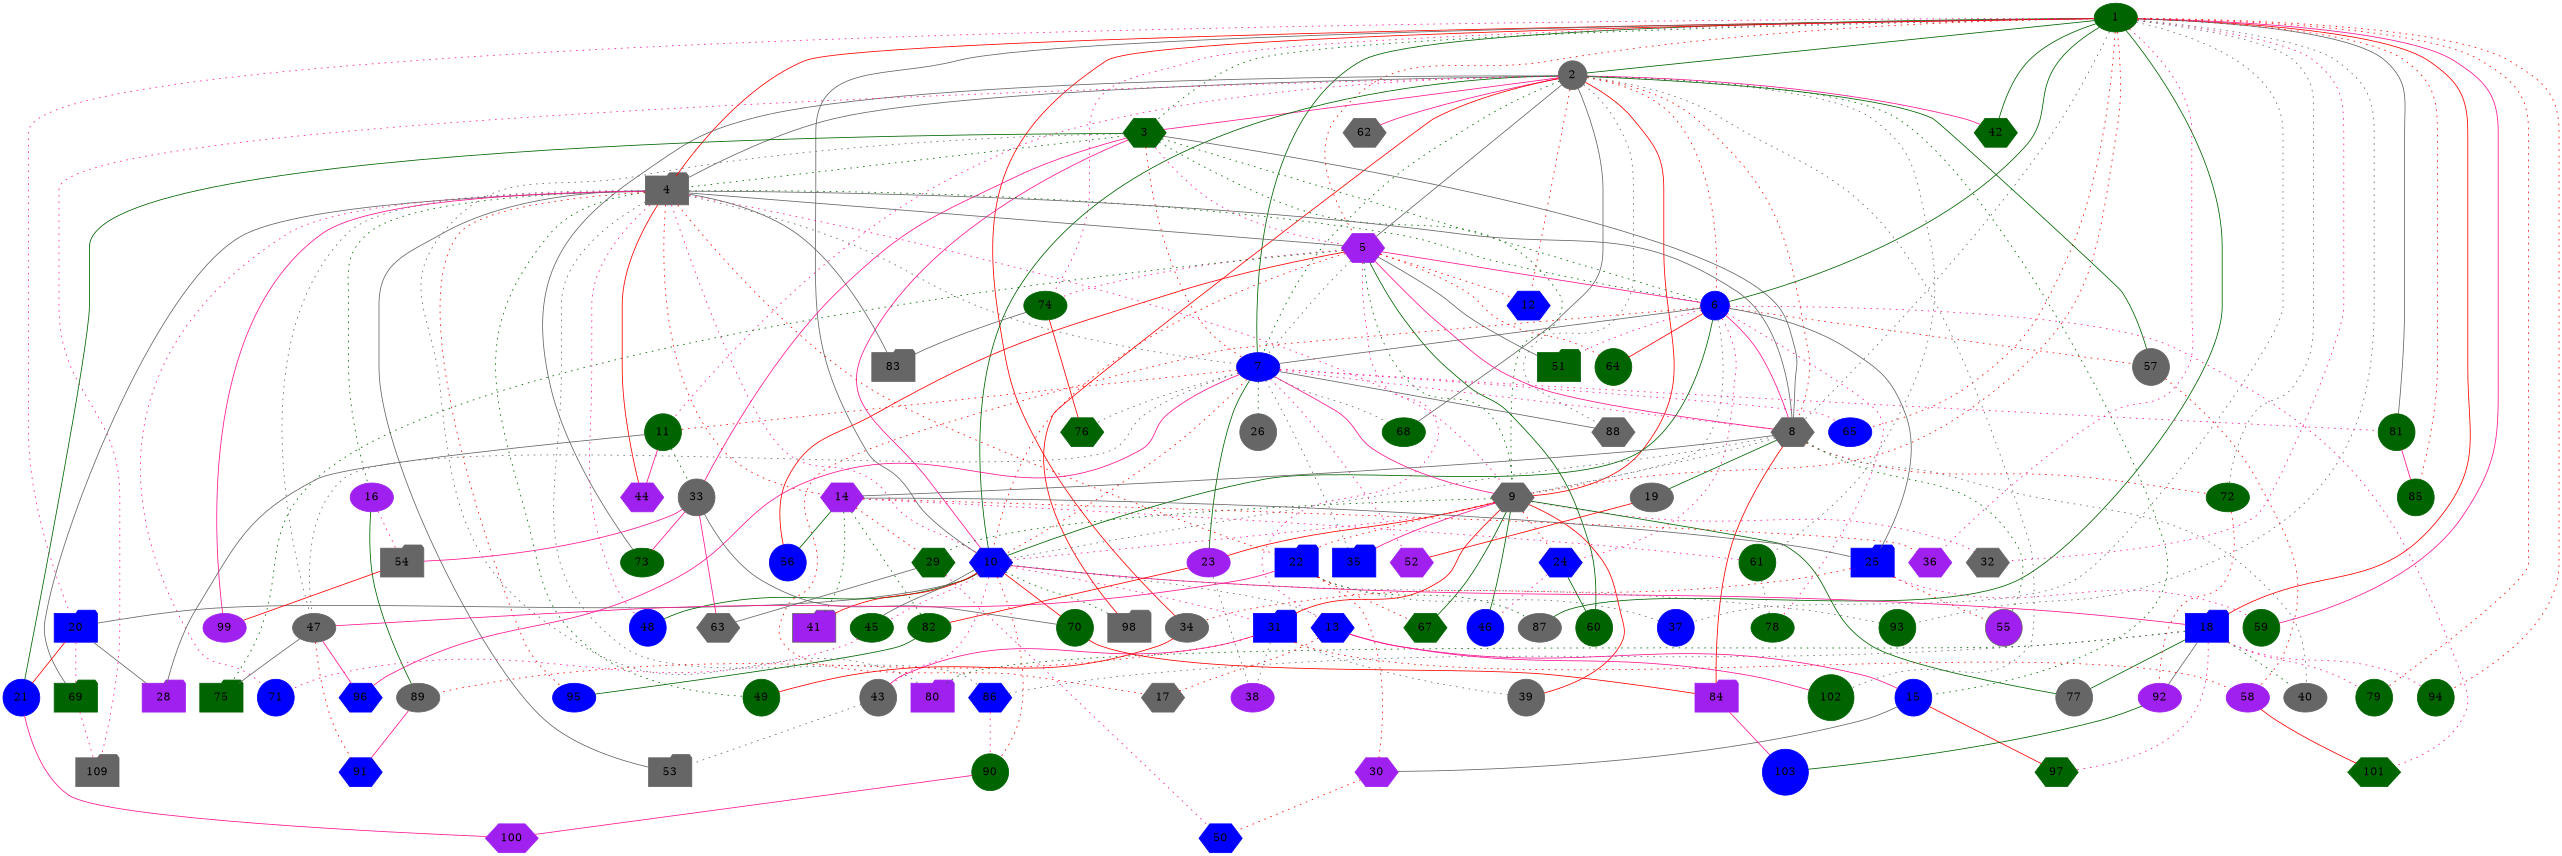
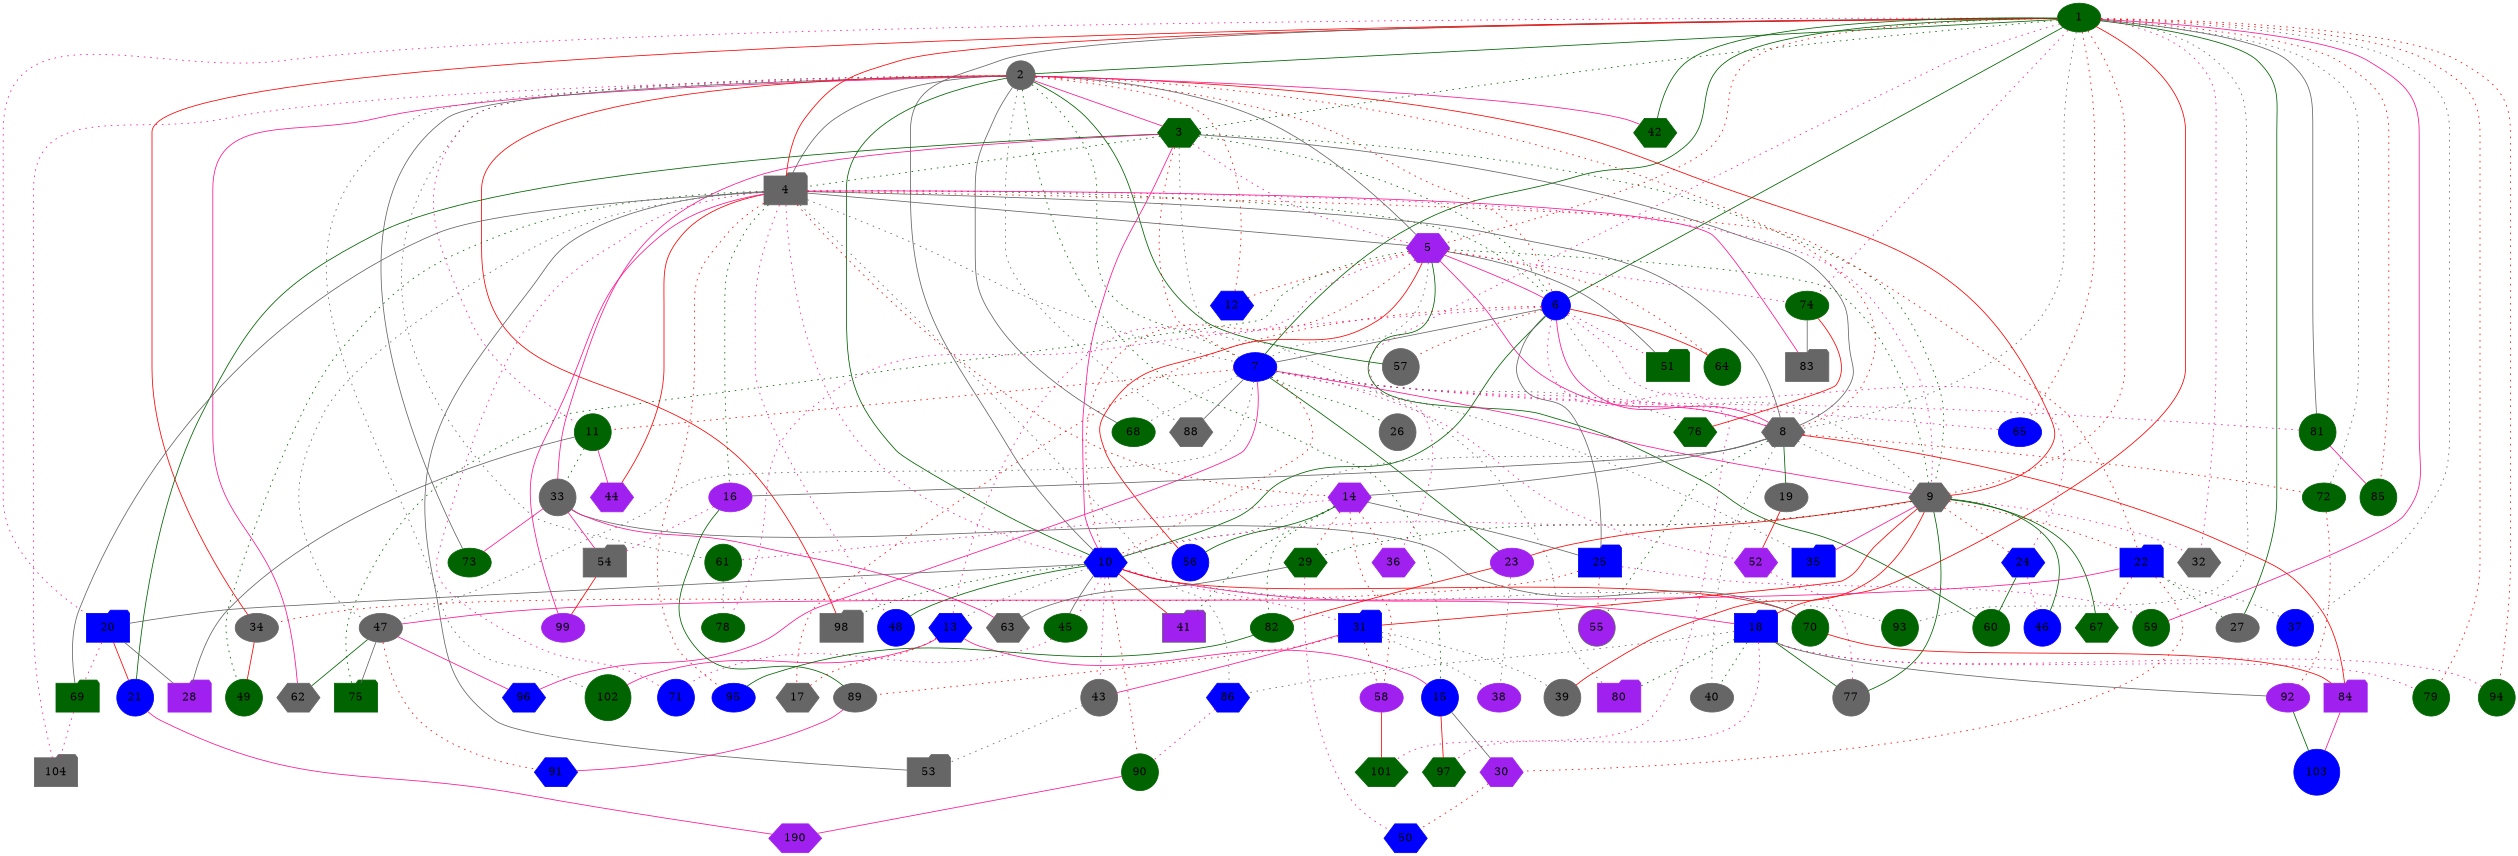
edge "4" -- "83": color gray40 -> deeppink
edge "8" -- "16": added
edge "57" -- "58": now "14" -- "58"
edge "52" -- "77": added
node "87": label "87" -> "27"
edge "47" -- "62": added
node "109": label "109" -> "104"
node "100": label "100" -> "190"
